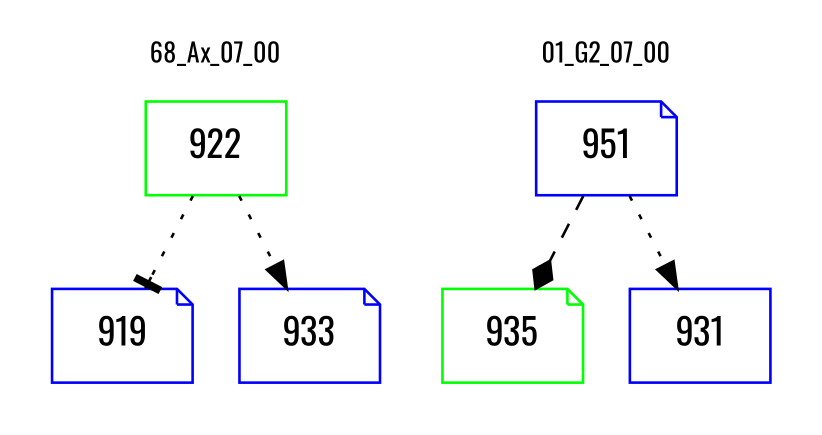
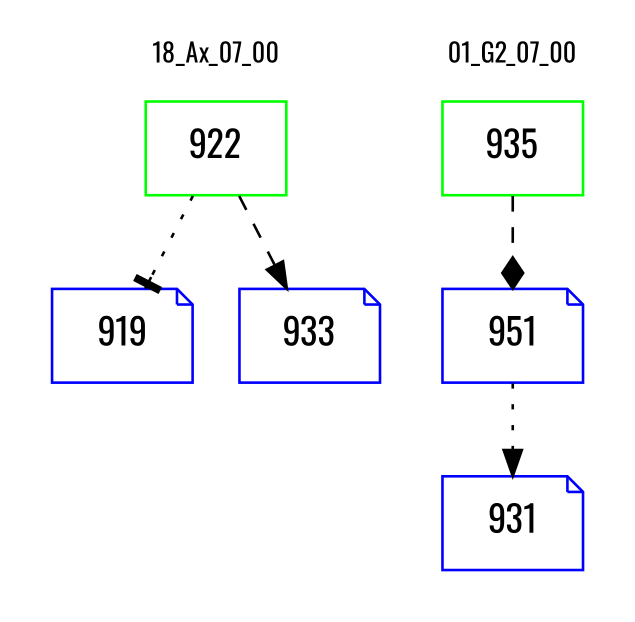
cluster "68_Ax_07_00": label "68_Ax_07_00" -> "18_Ax_07_00"
edge "951" -> "935": reversed
edge "922" -> "933": style dotted -> dashed
node "935": shape note -> box
node "931": shape box -> note
